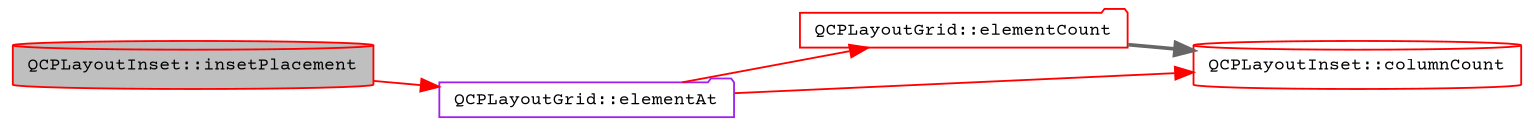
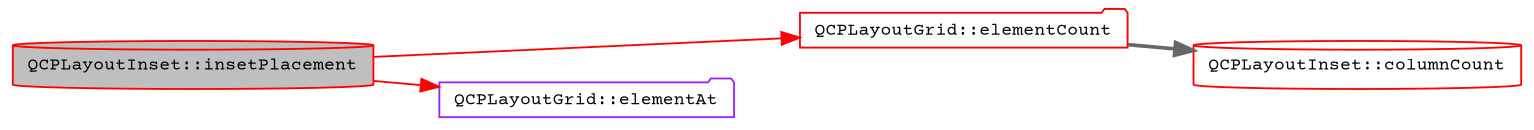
edge "QCPLayoutGrid::elementAt" -> "QCPLayoutGrid::elementCount": now "QCPLayoutInset::insetPlacement" -> "QCPLayoutGrid::elementCount"
edge "QCPLayoutGrid::elementAt" -> "QCPLayoutInset::columnCount": removed
